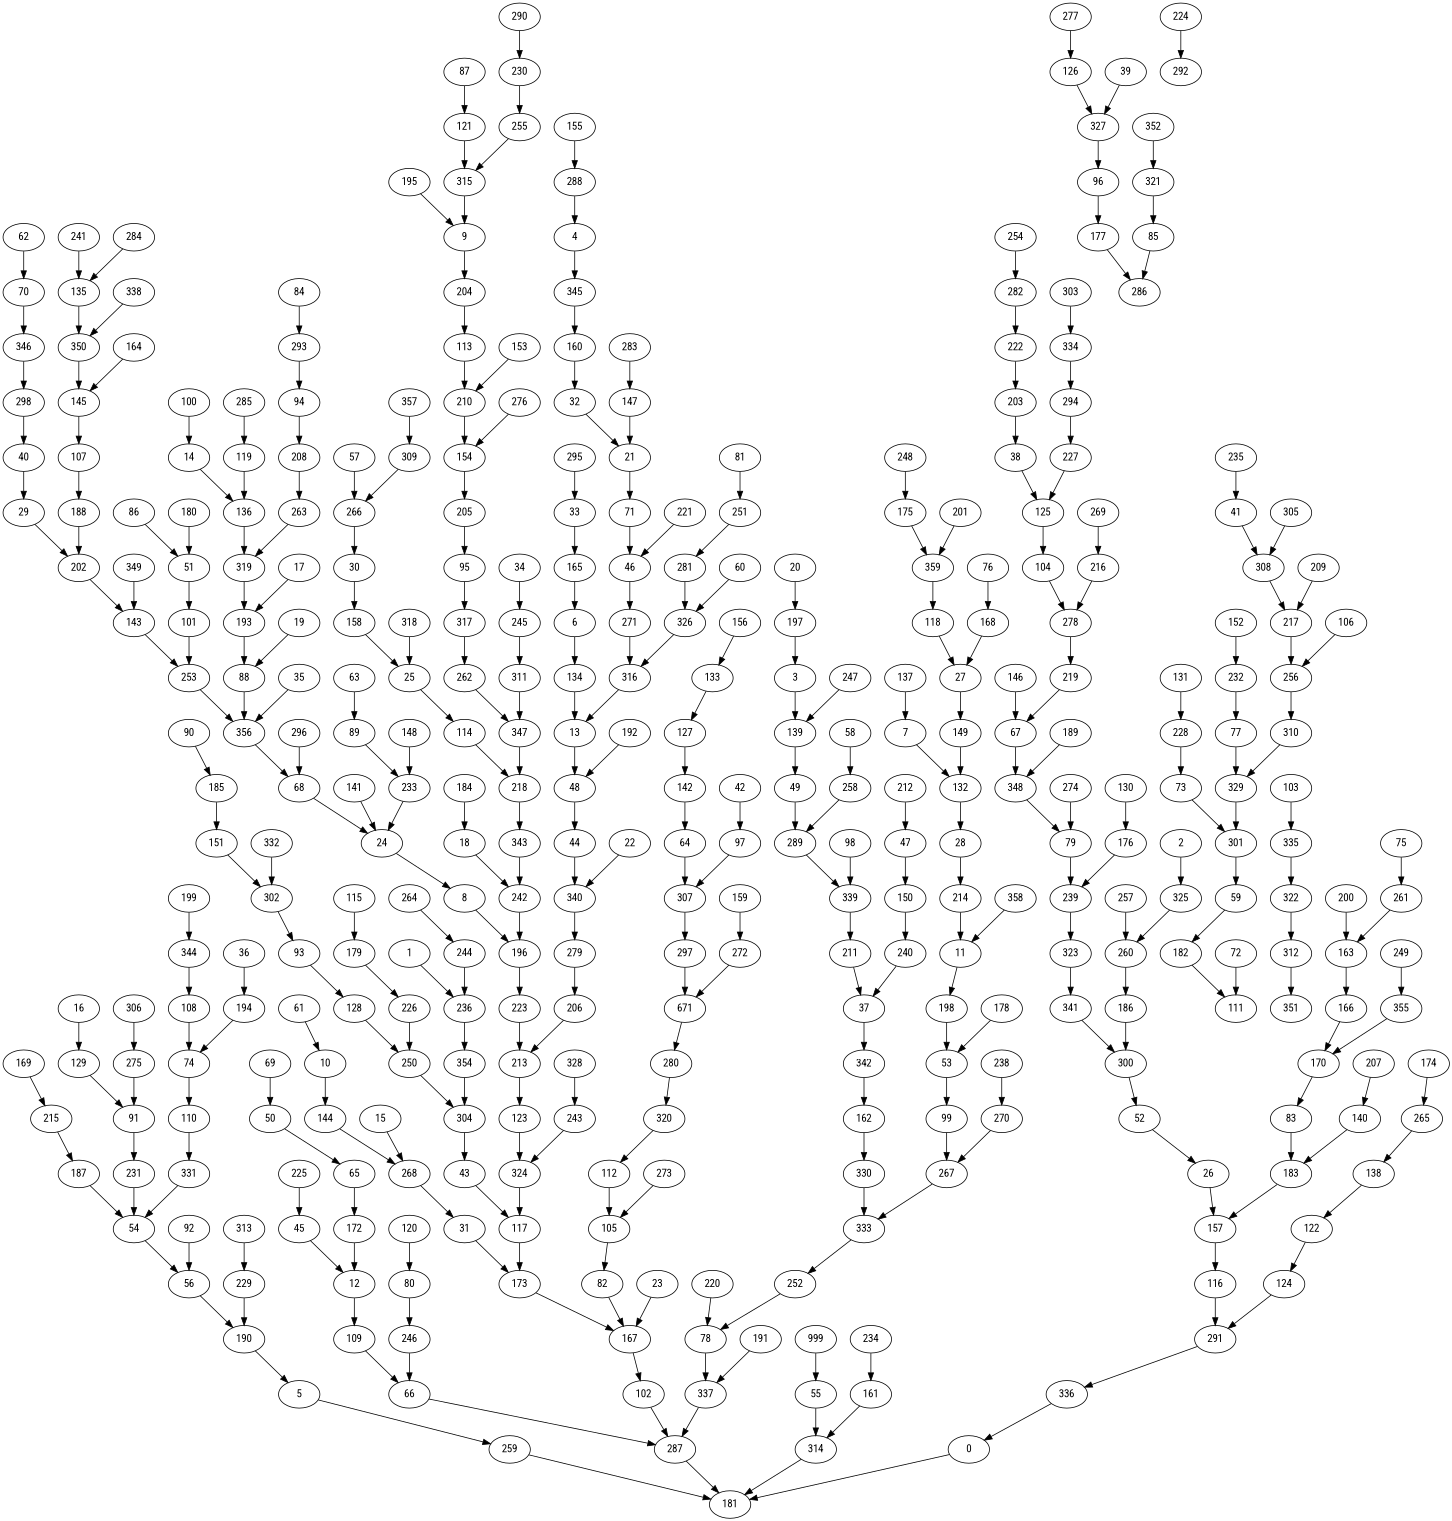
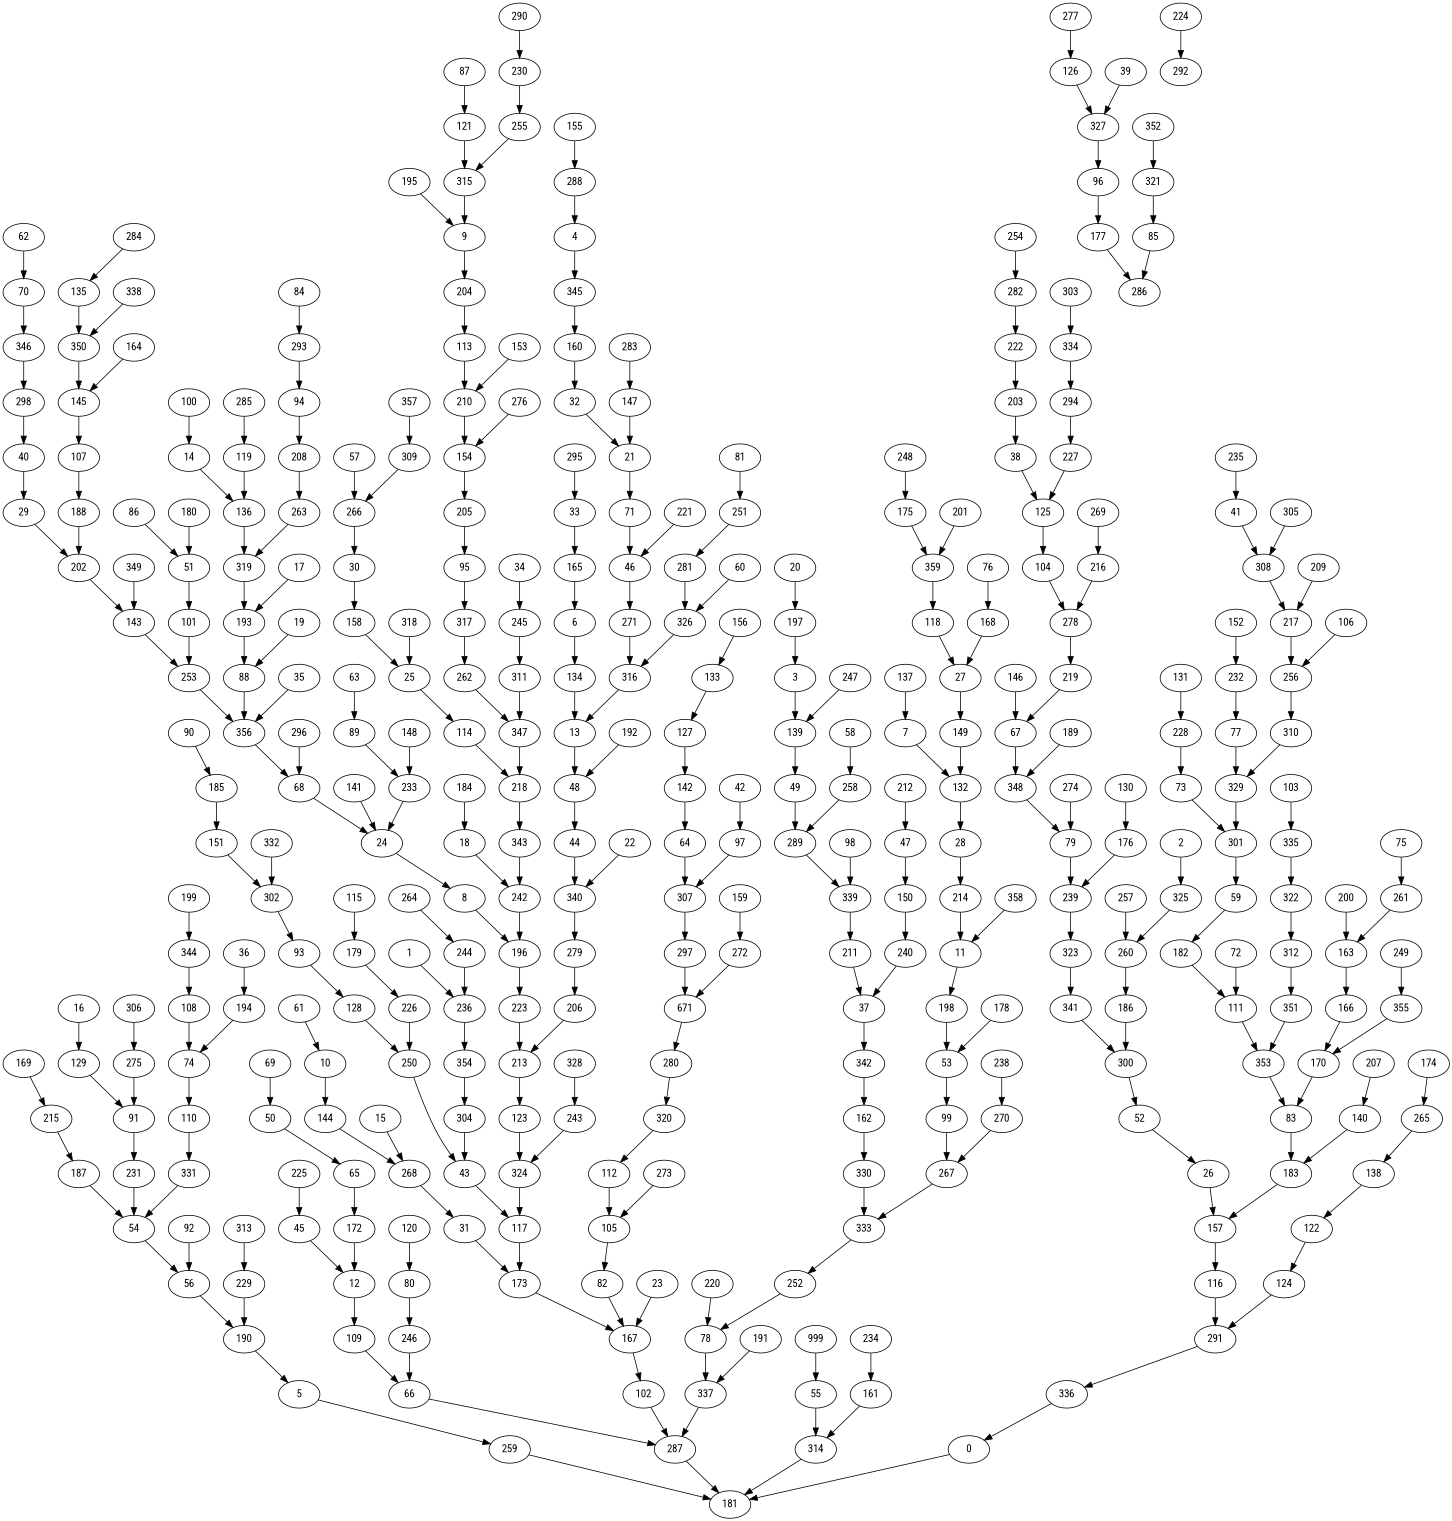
node "241": removed
node "353": added
edge "250" -> "304": now "250" -> "43"
